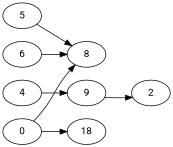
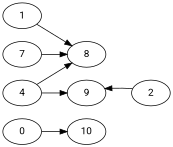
node "5": label "5" -> "1"
node "6": label "6" -> "7"
edge "0" -> "8": now "4" -> "8"
edge "9" -> "2": reversed
node "18": label "18" -> "10"
